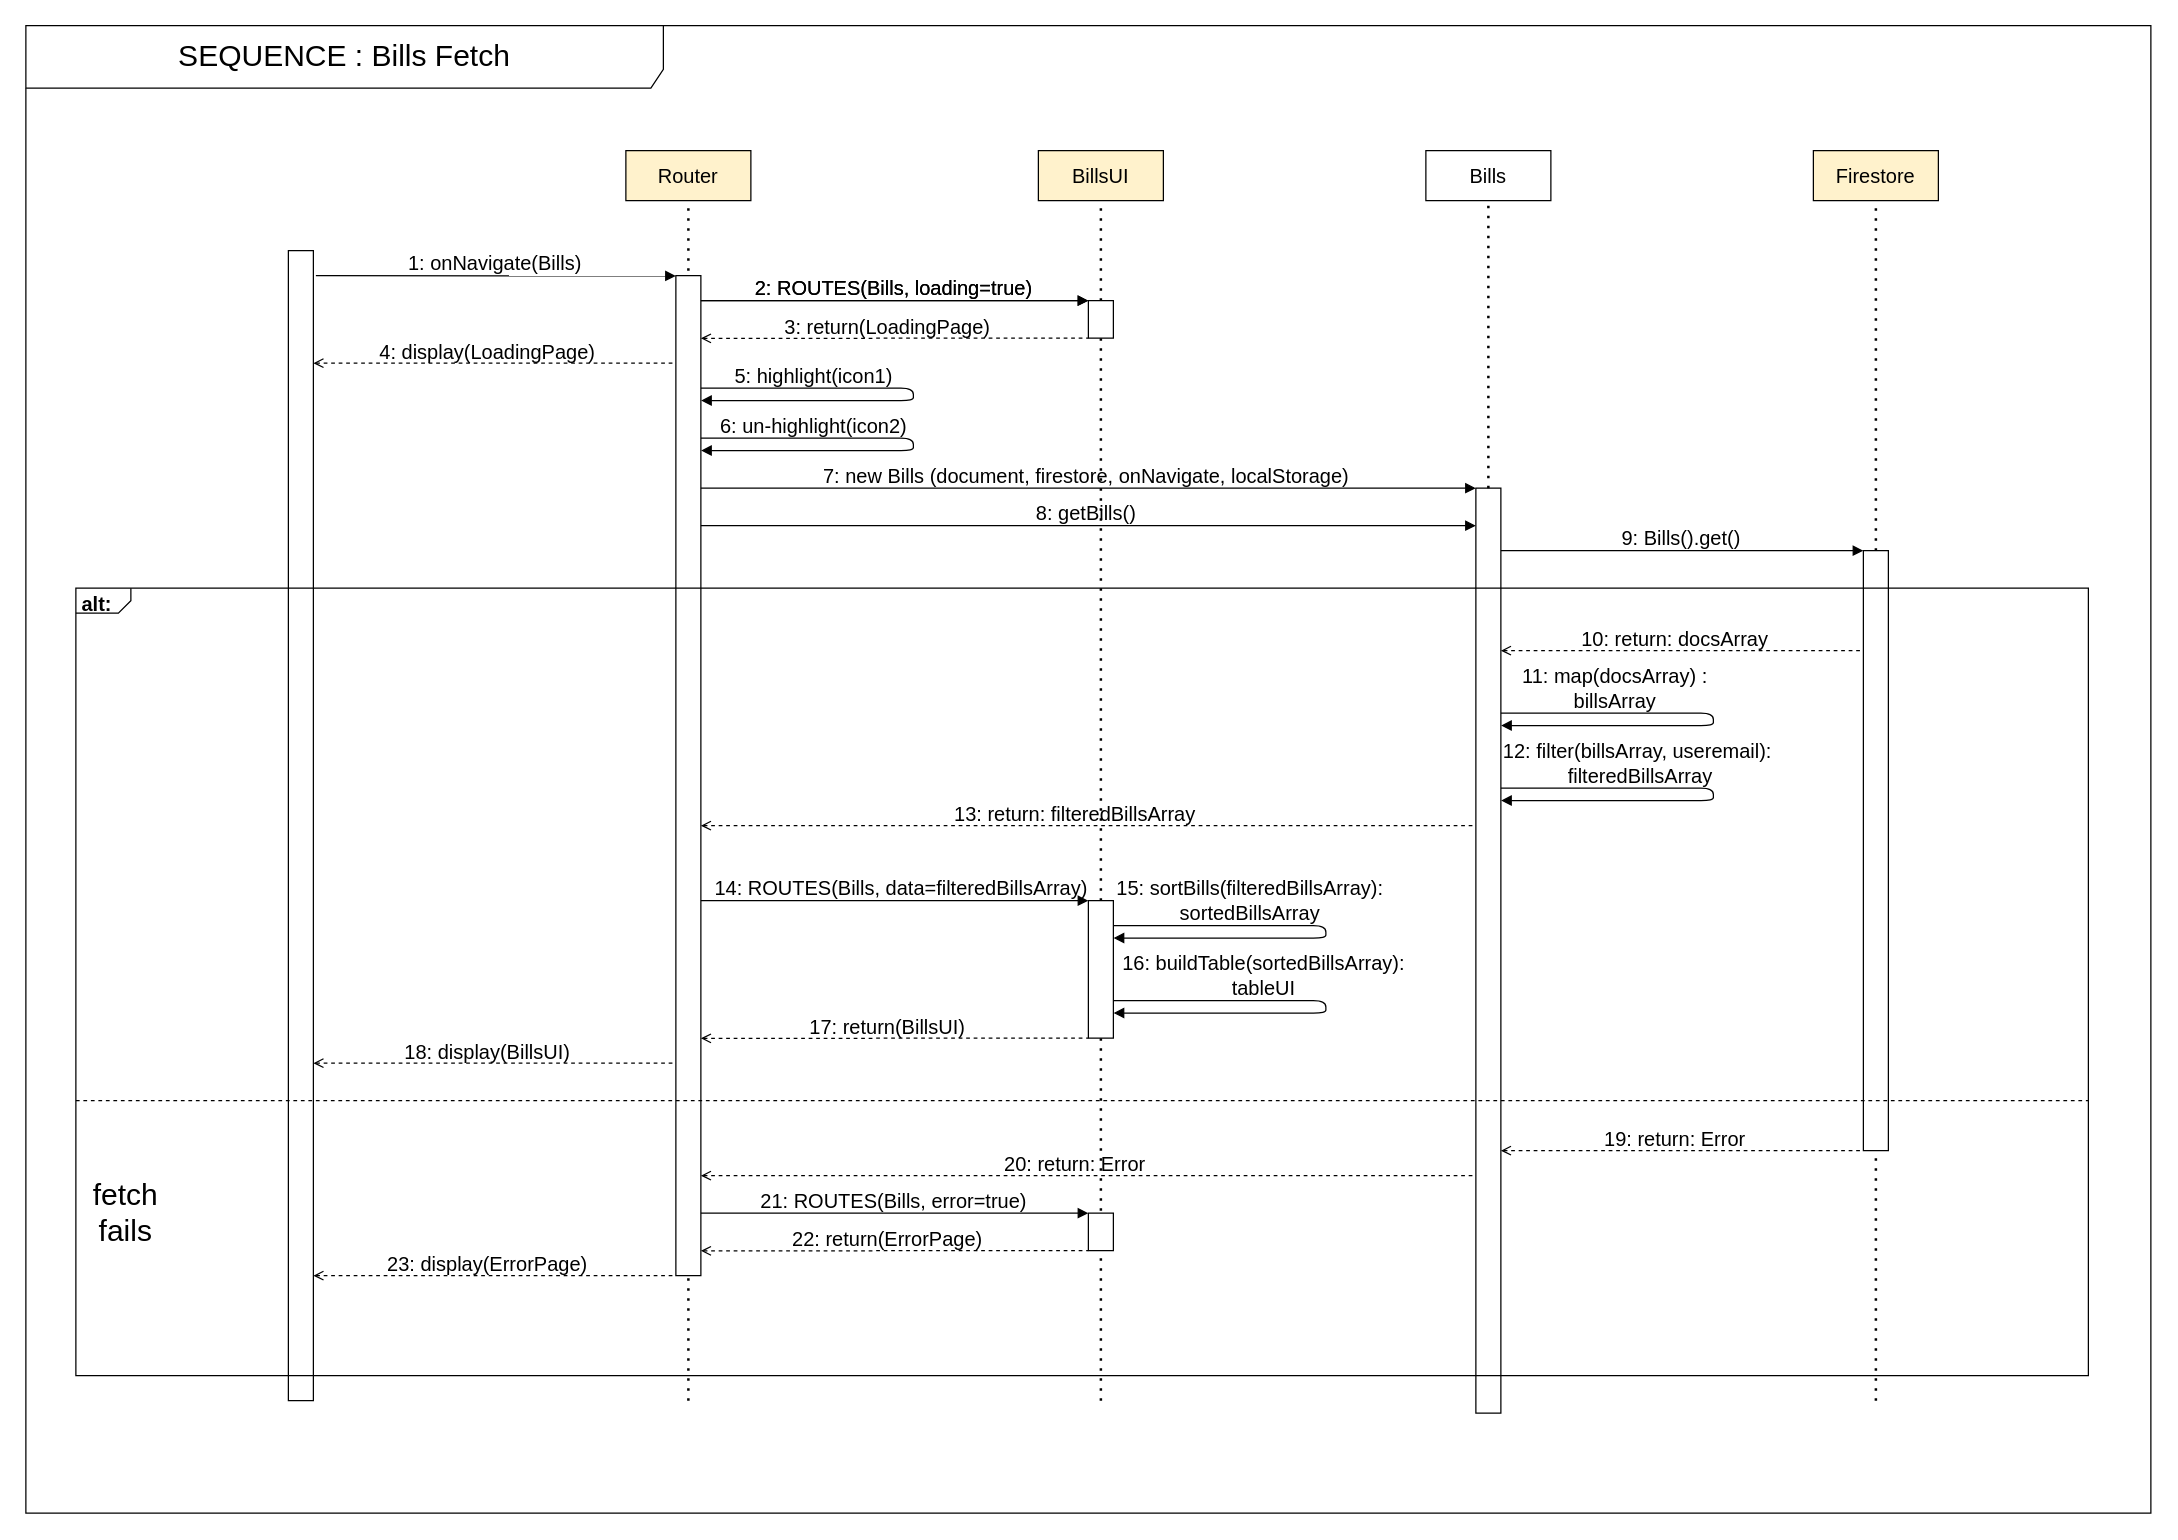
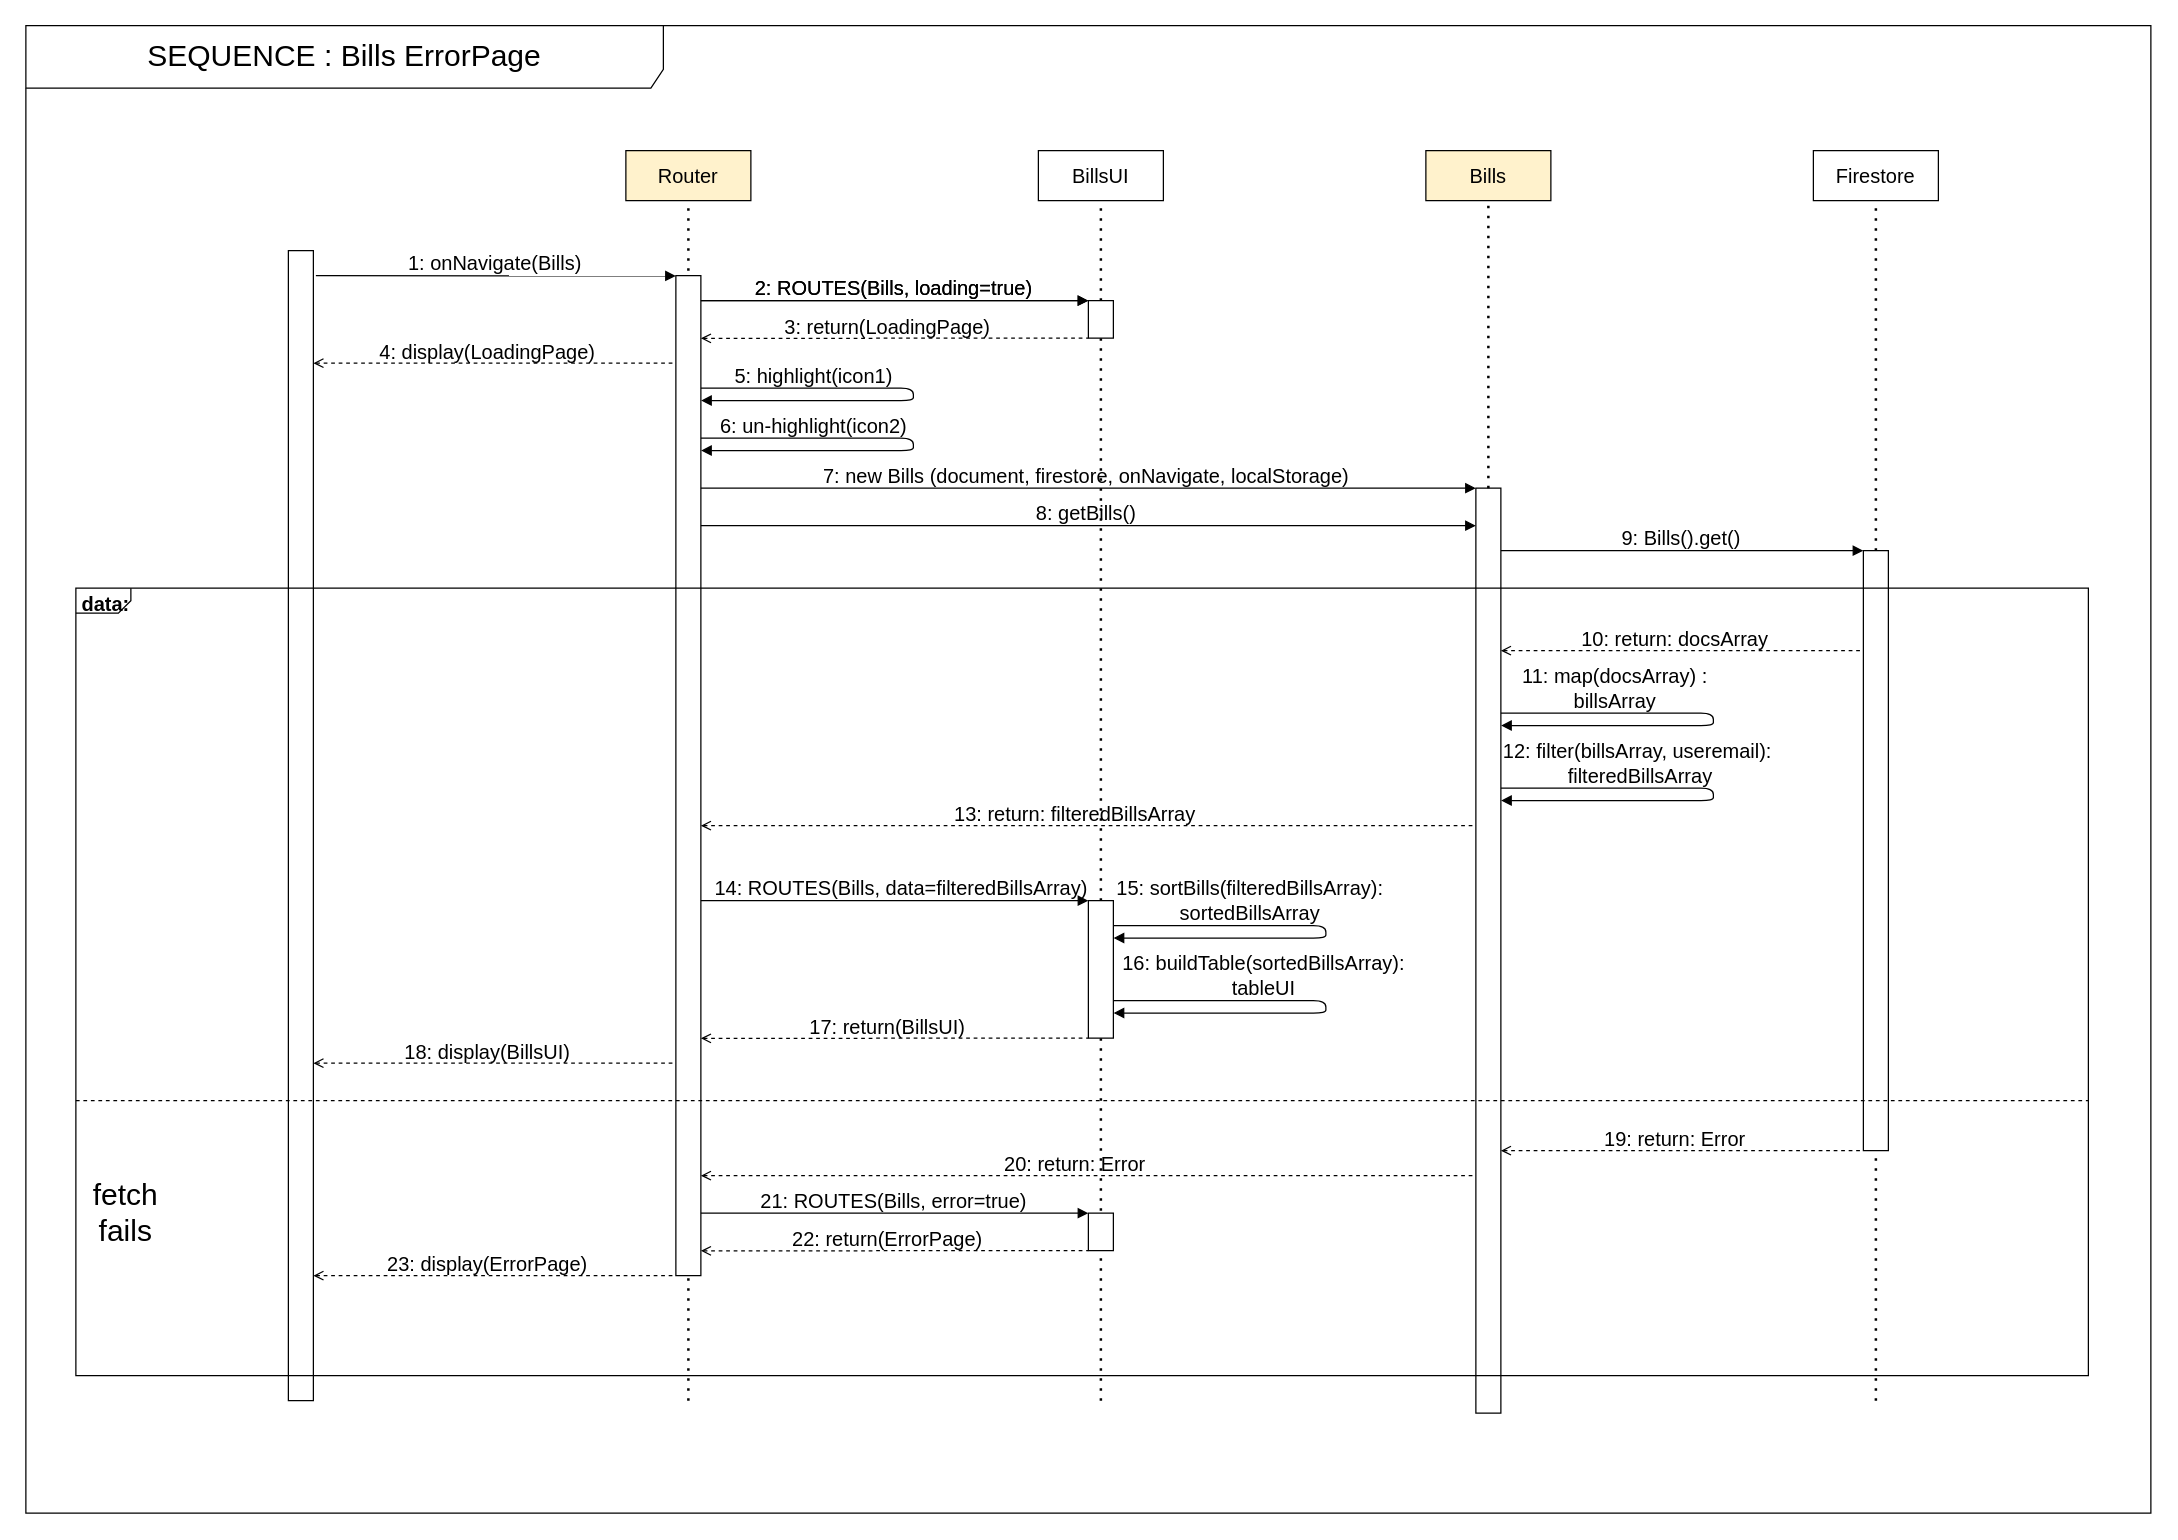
node "SEQUENCE : Bills Fetch": label "SEQUENCE : Bills Fetch" -> "SEQUENCE : Bills ErrorPage"
node "BillsUI": fillcolor #fff2cc -> #ffffff
node "Bills": fillcolor #ffffff -> #fff2cc
node "Firestore": fillcolor #fff2cc -> #ffffff
node "alt:": label "alt:" -> "data:"
